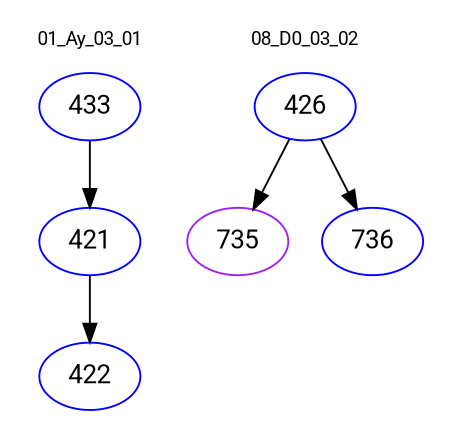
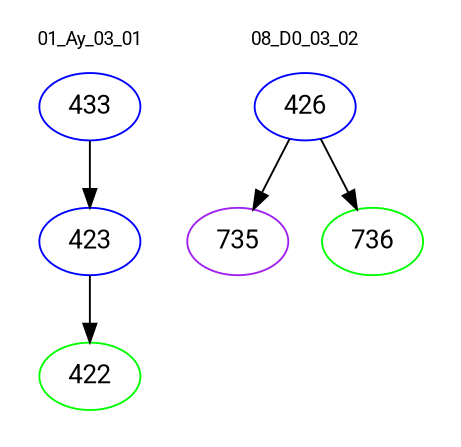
node "421": label "421" -> "423"
node "736": color blue -> green
node "422": color blue -> green
